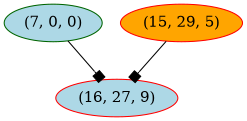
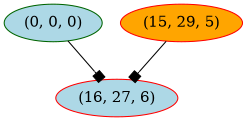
node "(7, 0, 0)": label "(7, 0, 0)" -> "(0, 0, 0)"
node "(16, 27, 9)": label "(16, 27, 9)" -> "(16, 27, 6)"
